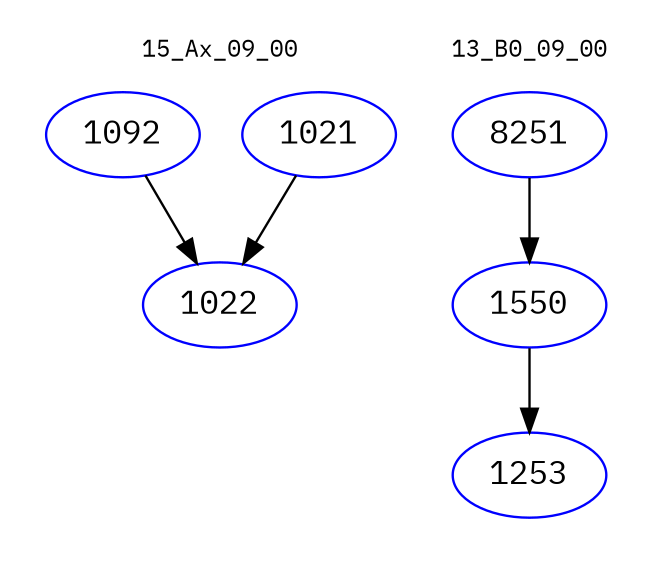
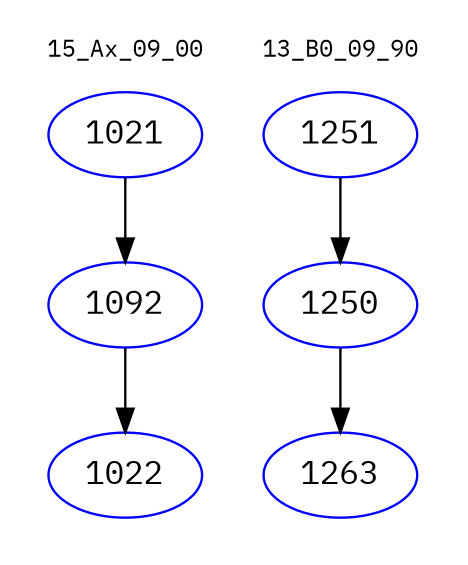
cluster "13_B0_09_00": label "13_B0_09_00" -> "13_B0_09_90"
node "8251": label "8251" -> "1251"
edge "1021" -> "1022": now "1021" -> "1092"
node "1550": label "1550" -> "1250"
node "1253": label "1253" -> "1263"
